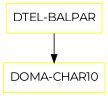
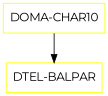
edge "DTEL-BALPAR" -> "DOMA-CHAR10": reversed
